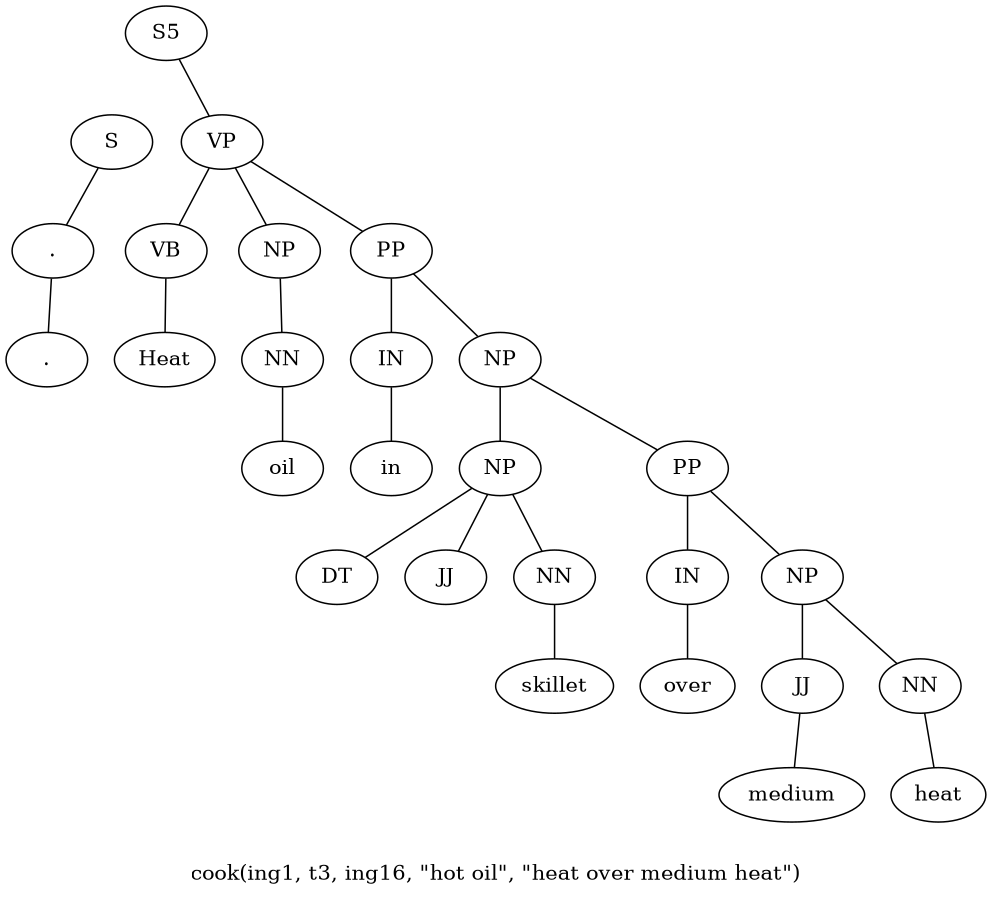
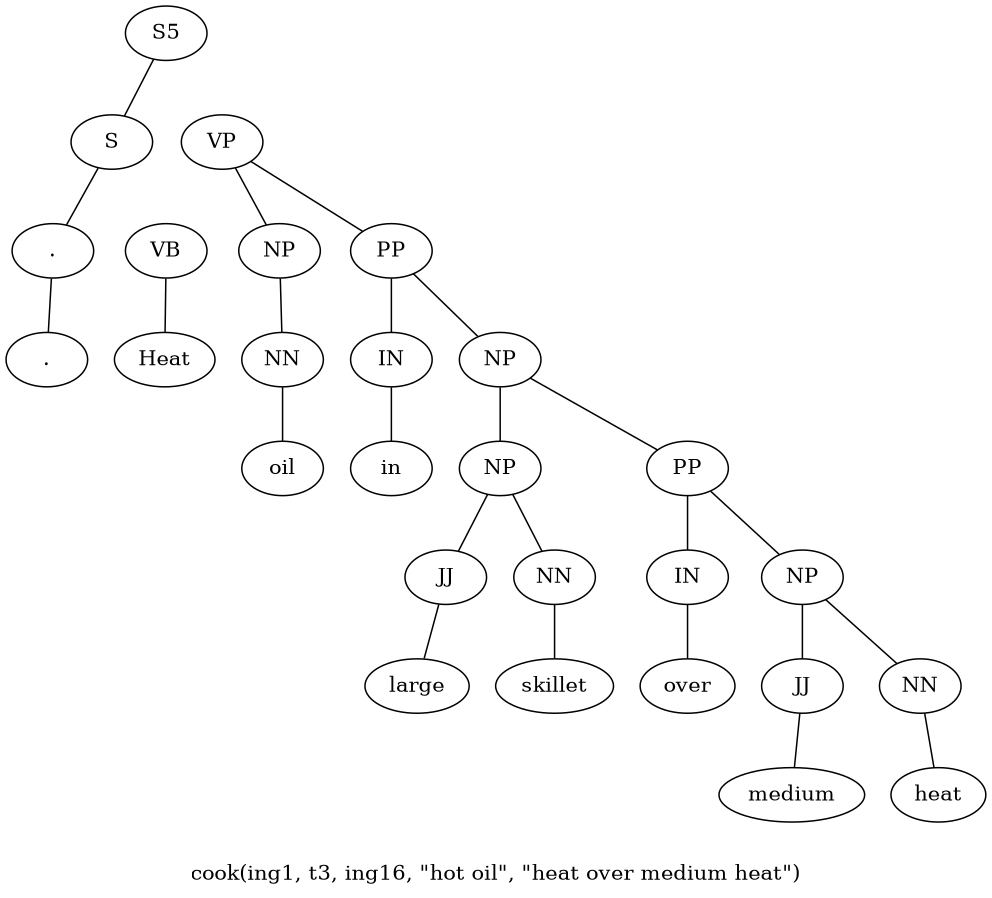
edge "S5" -- "VP": now "S5" -- "S"
edge "VP" -- "VB": removed
node "DT": removed
node "large": added
